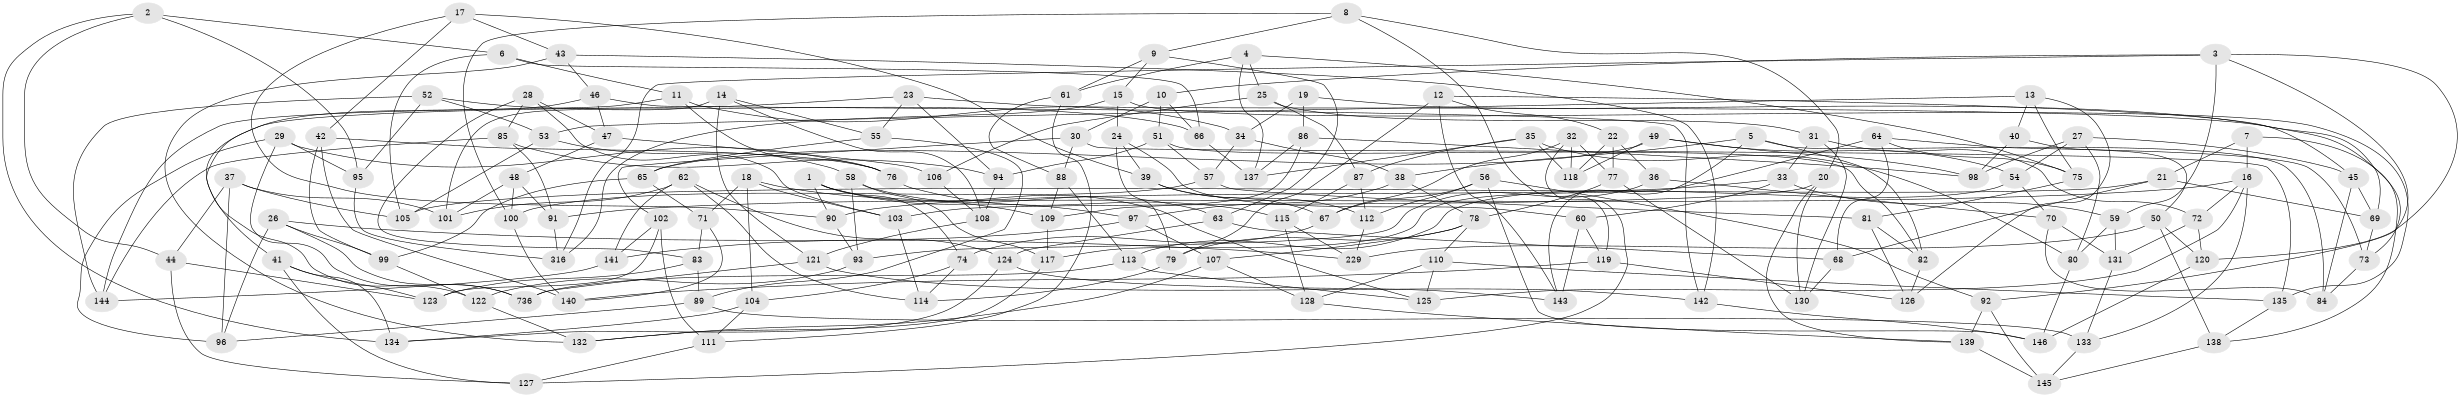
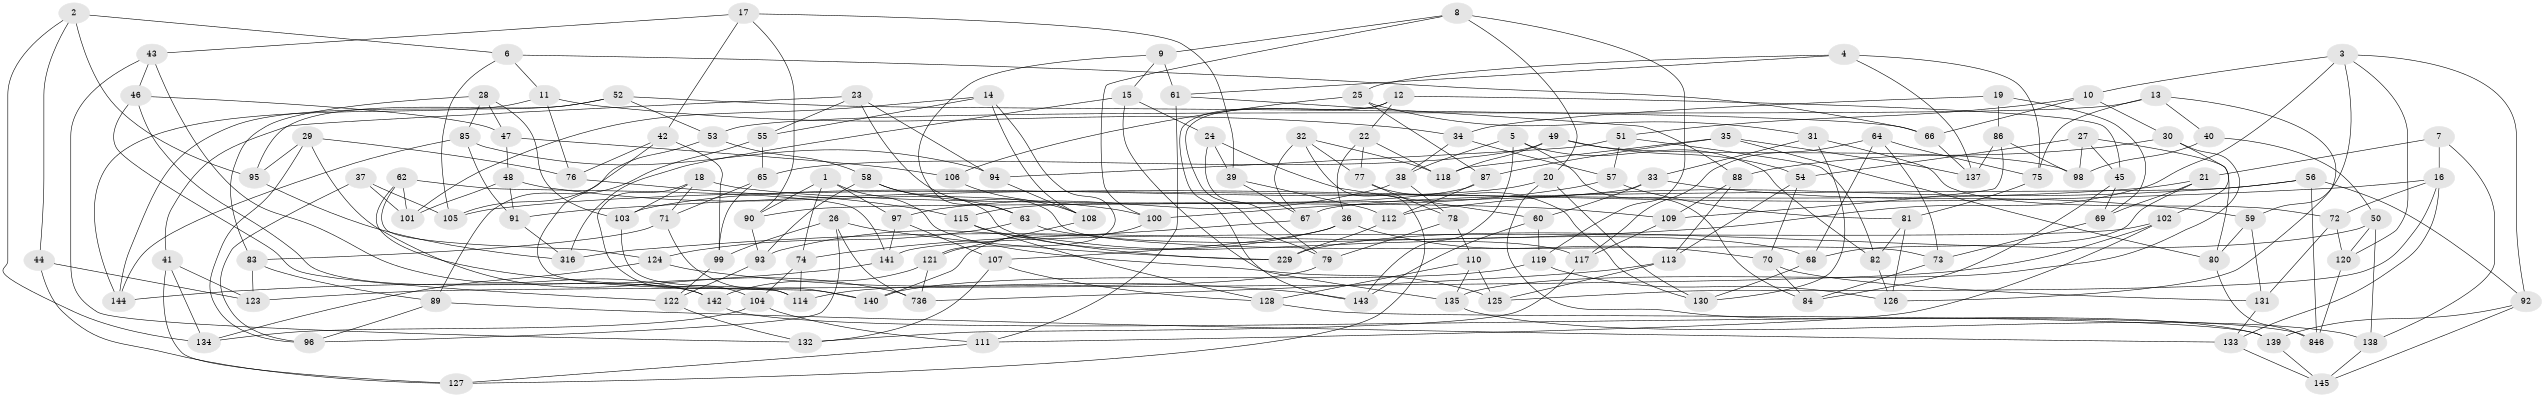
edge "37" -- "44": removed
edge "78" -- "107": now "36" -- "107"
node "146": label "146" -> "846"
